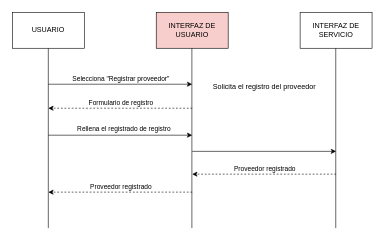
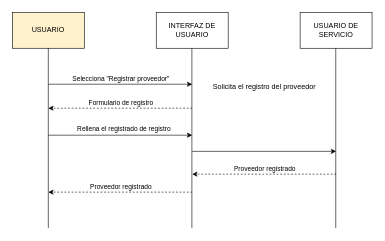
node "USUARIO": fillcolor #ffffff -> #fff2cc
node "INTERFAZ DE USUARIO": fillcolor #f8cecc -> #ffffff
node "INTERFAZ DE SERVICIO": label "INTERFAZ DE SERVICIO" -> "USUARIO DE SERVICIO"
